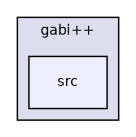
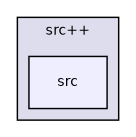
cluster "gabi++": label "gabi++" -> "src++"
